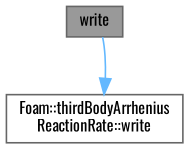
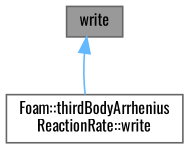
edge "write" -> "Foam::thirdBodyArrhenius ReactionRate::write": reversed
